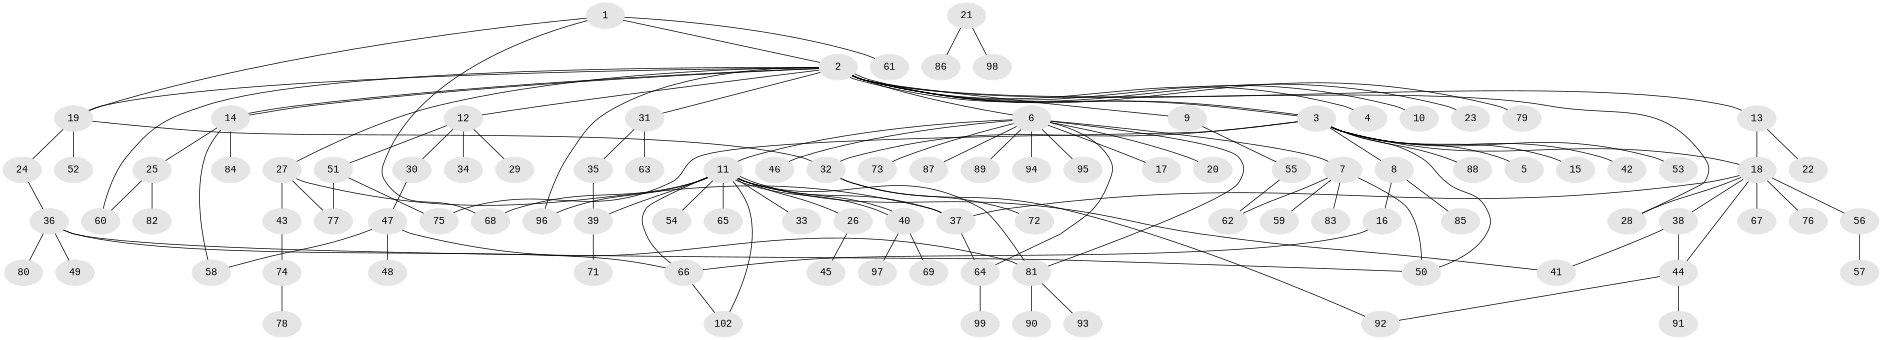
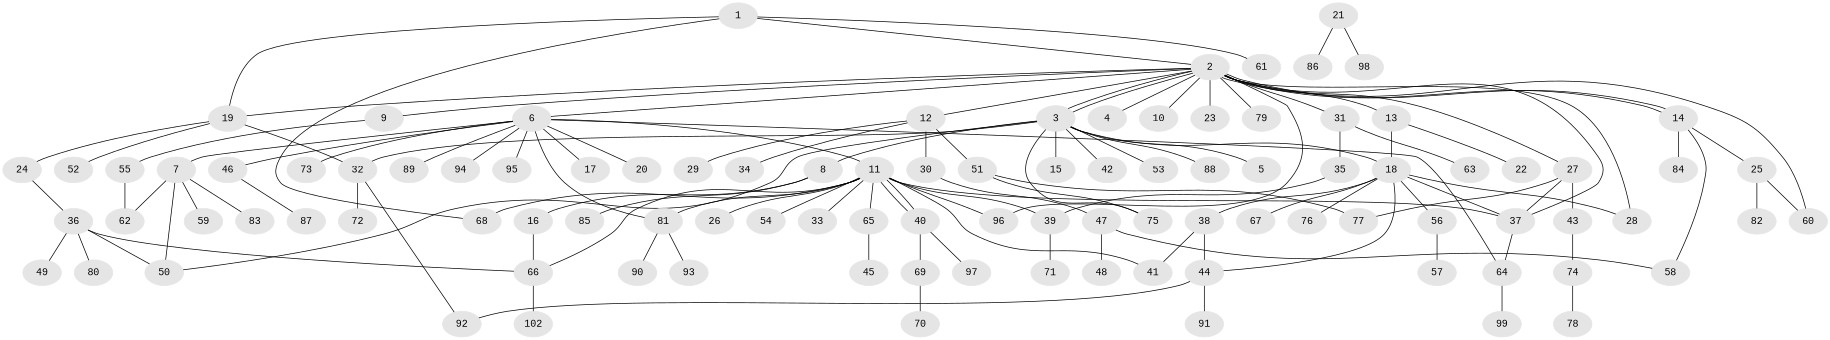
edge "2" -- "37": added
edge "6" -- "87": now "46" -- "87"
edge "47" -- "81": removed
edge "26" -- "45": now "65" -- "45"
edge "11" -- "102": removed
node "70": added
